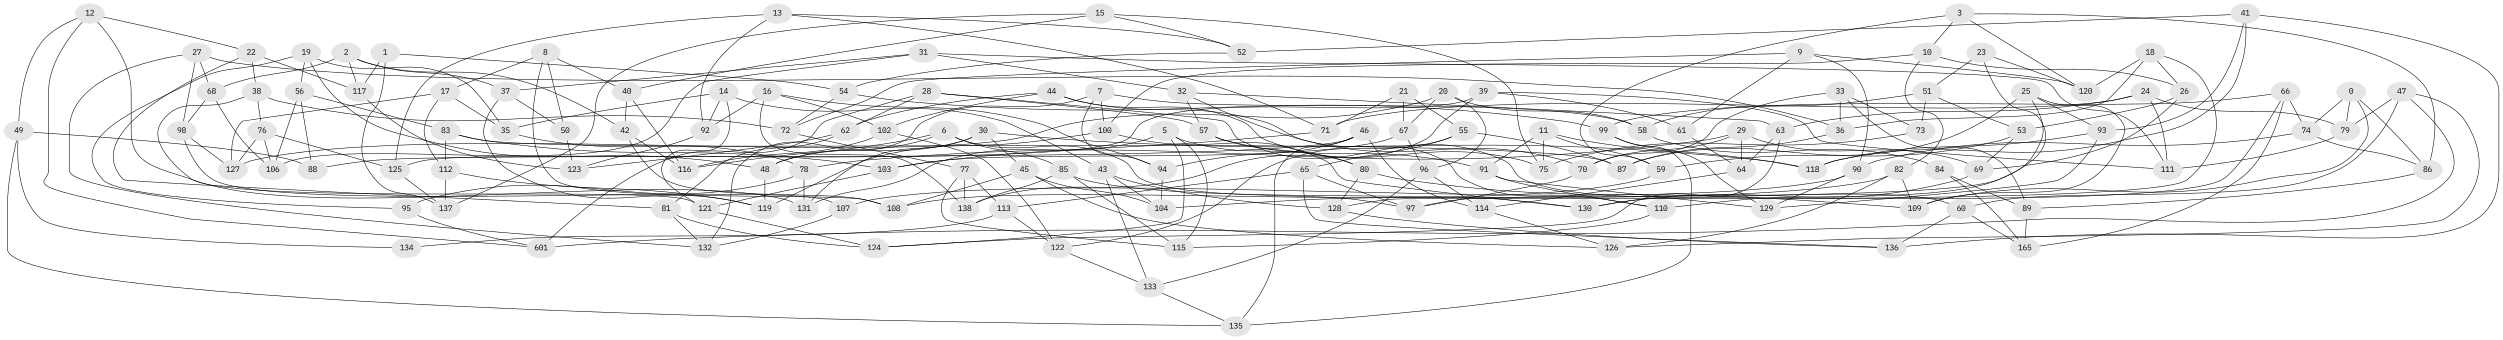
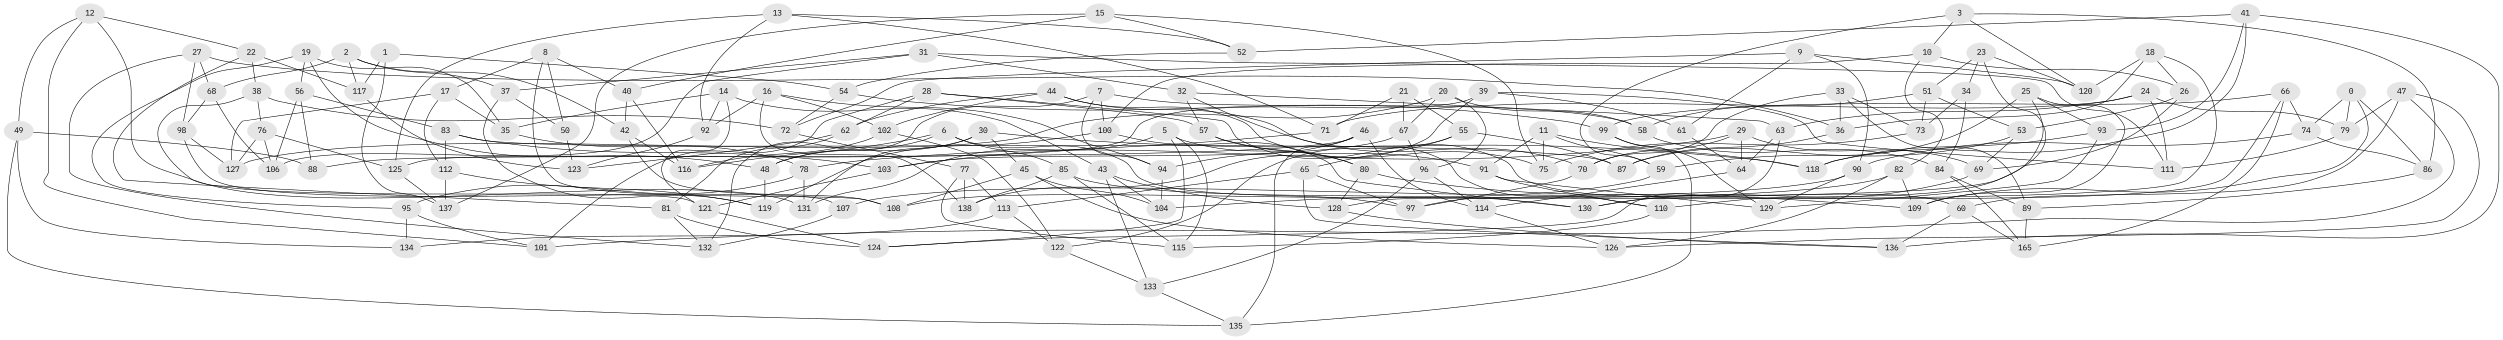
node "34": added
edge "95" -- "134": added
node "601": label "601" -> "101"
